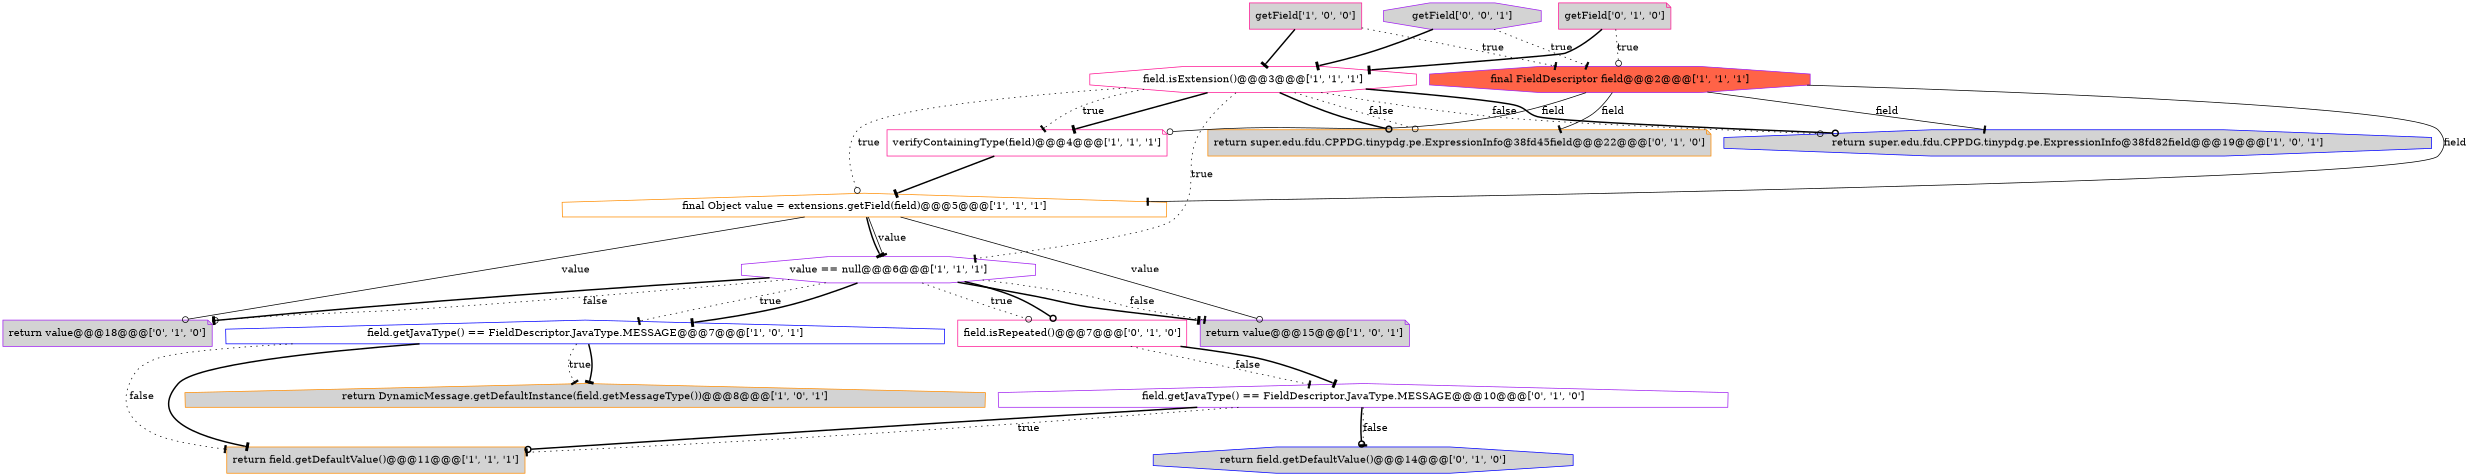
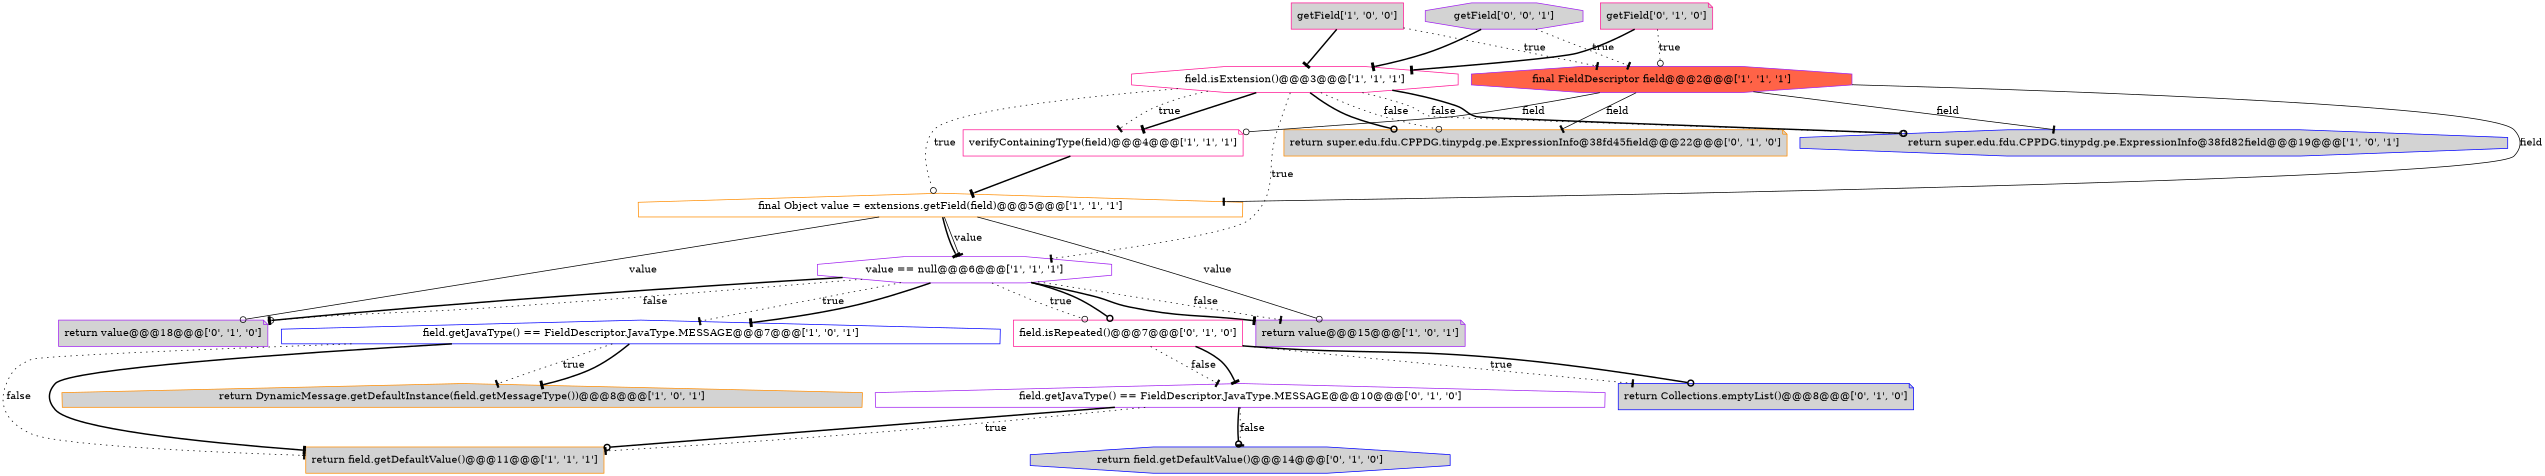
node "return Collections.emptyList()@@@8@@@['0', '1', '0']": added
